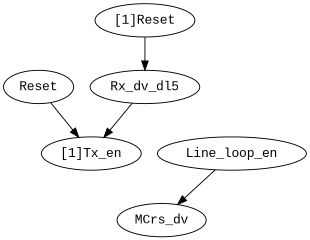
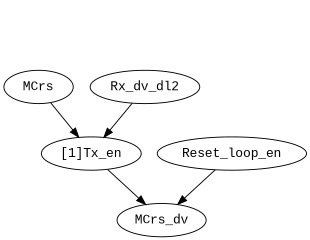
node "[1]Reset": removed
node "Reset": label "Reset" -> "MCrs"
node "Rx_dv_dl5": label "Rx_dv_dl5" -> "Rx_dv_dl2"
node "Line_loop_en": label "Line_loop_en" -> "Reset_loop_en"
edge "[1]Tx_en" -> "MCrs_dv": added
